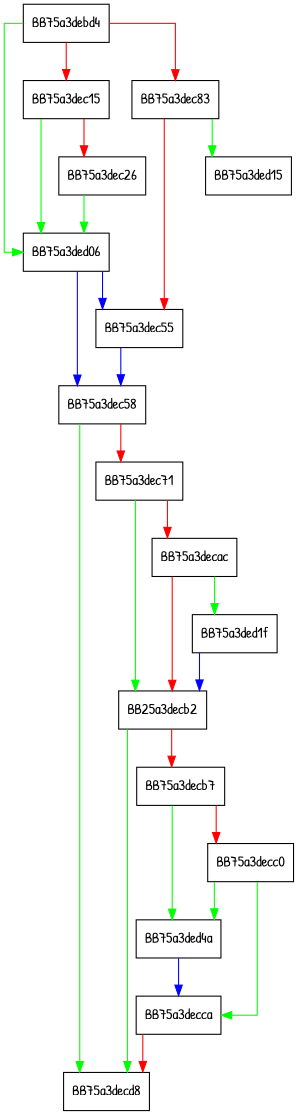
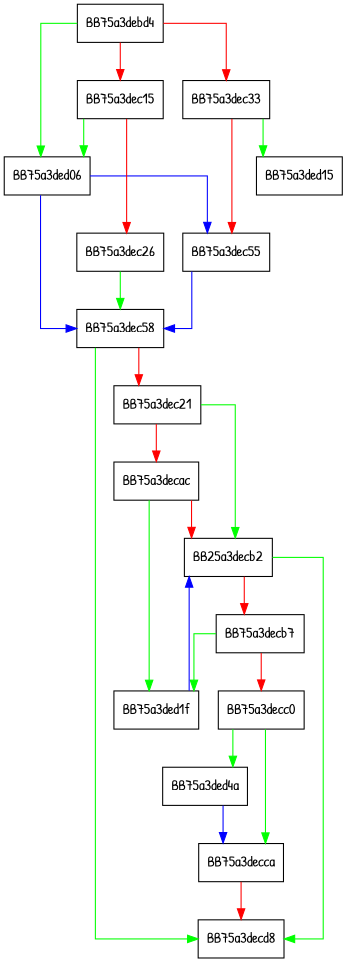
node "BB75a3dec83": label "BB75a3dec83" -> "BB75a3dec33"
edge "BB75a3dec26" -> "BB75a3ded06": now "BB75a3dec26" -> "BB75a3dec58"
node "BB75a3dec71": label "BB75a3dec71" -> "BB75a3dec21"
edge "BB75a3decb7" -> "BB75a3ded4a": now "BB75a3decb7" -> "BB75a3ded1f"
